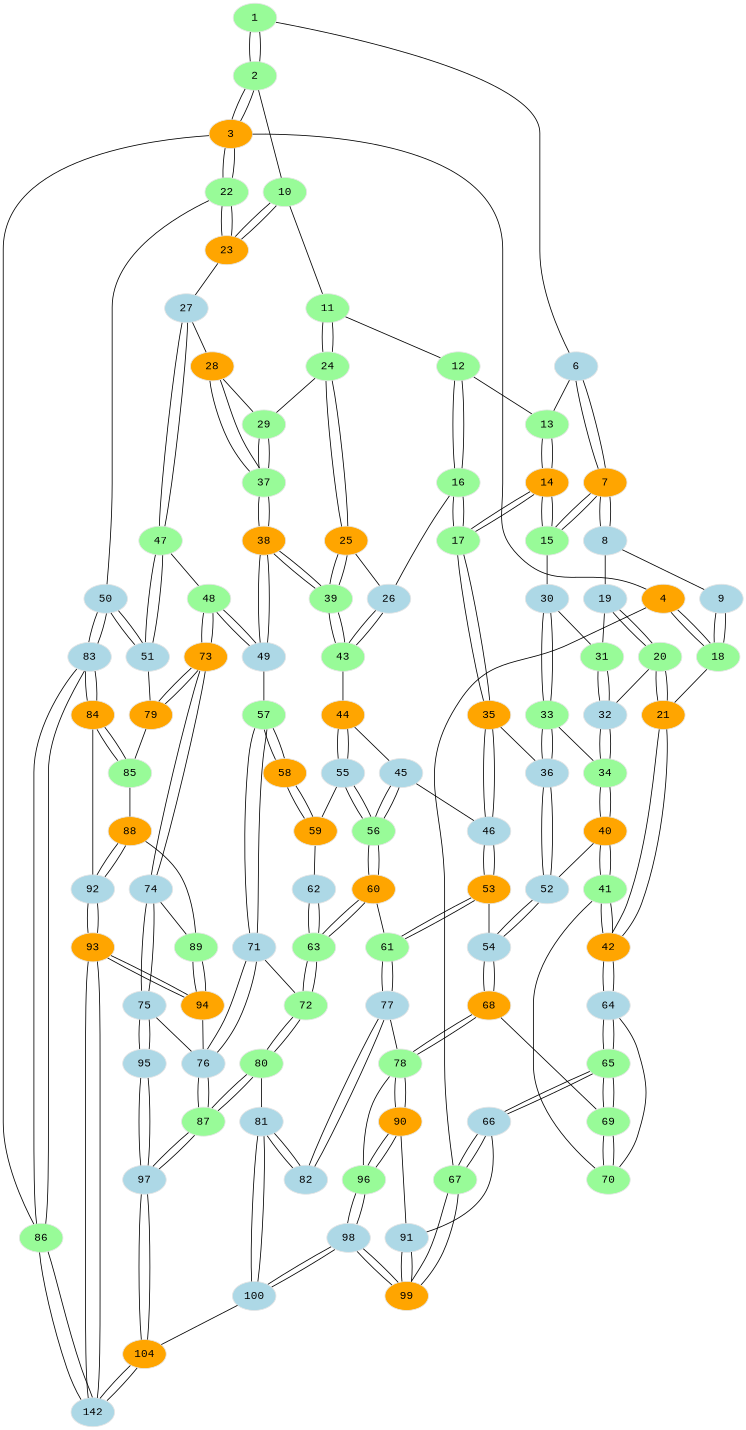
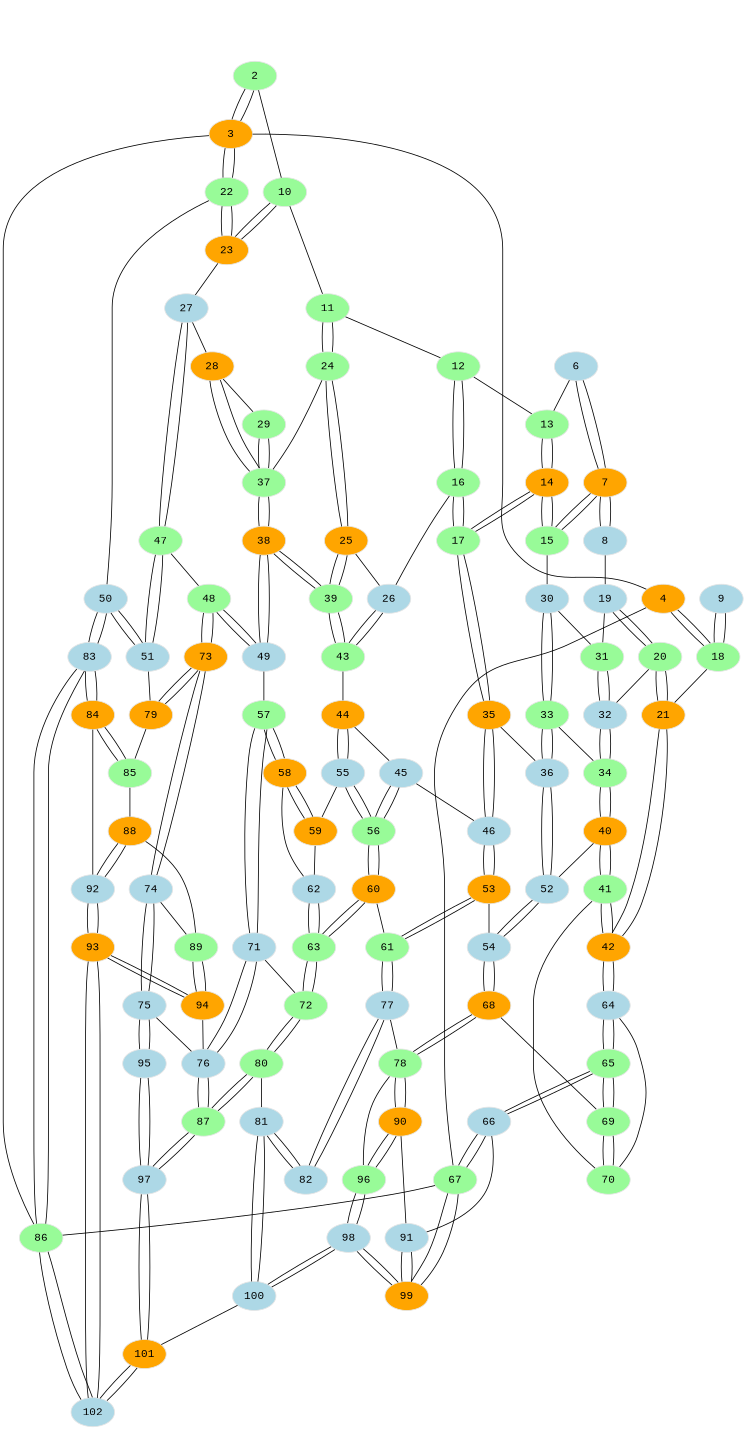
node "1": removed
edge "24" -- "29": now "24" -- "37"
edge "8" -- "9": removed
edge "58" -- "62": added
edge "67" -- "86": added
node "104": label "104" -> "101"
node "142": label "142" -> "102"
